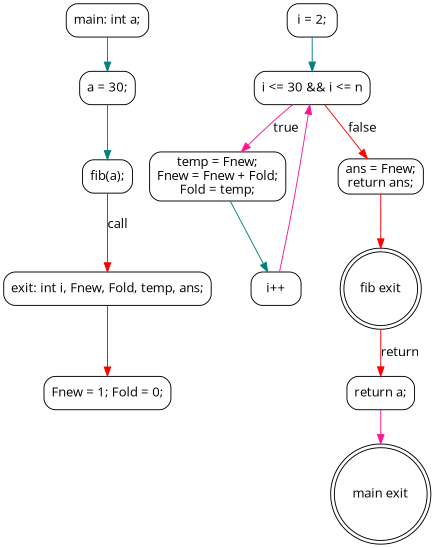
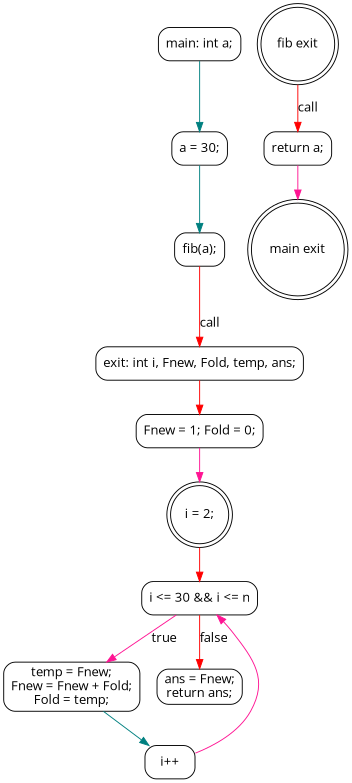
node "i = 2;": shape box -> doublecircle
edge "i = 2;" -> "i <= 30 && i <= n": color teal -> red
edge "ans = Fnew; return ans;" -> "fib exit": removed
edge "fib exit" -> "return a;": label "return" -> "call"
edge "Fnew = 1; Fold = 0;" -> "i = 2;": added
